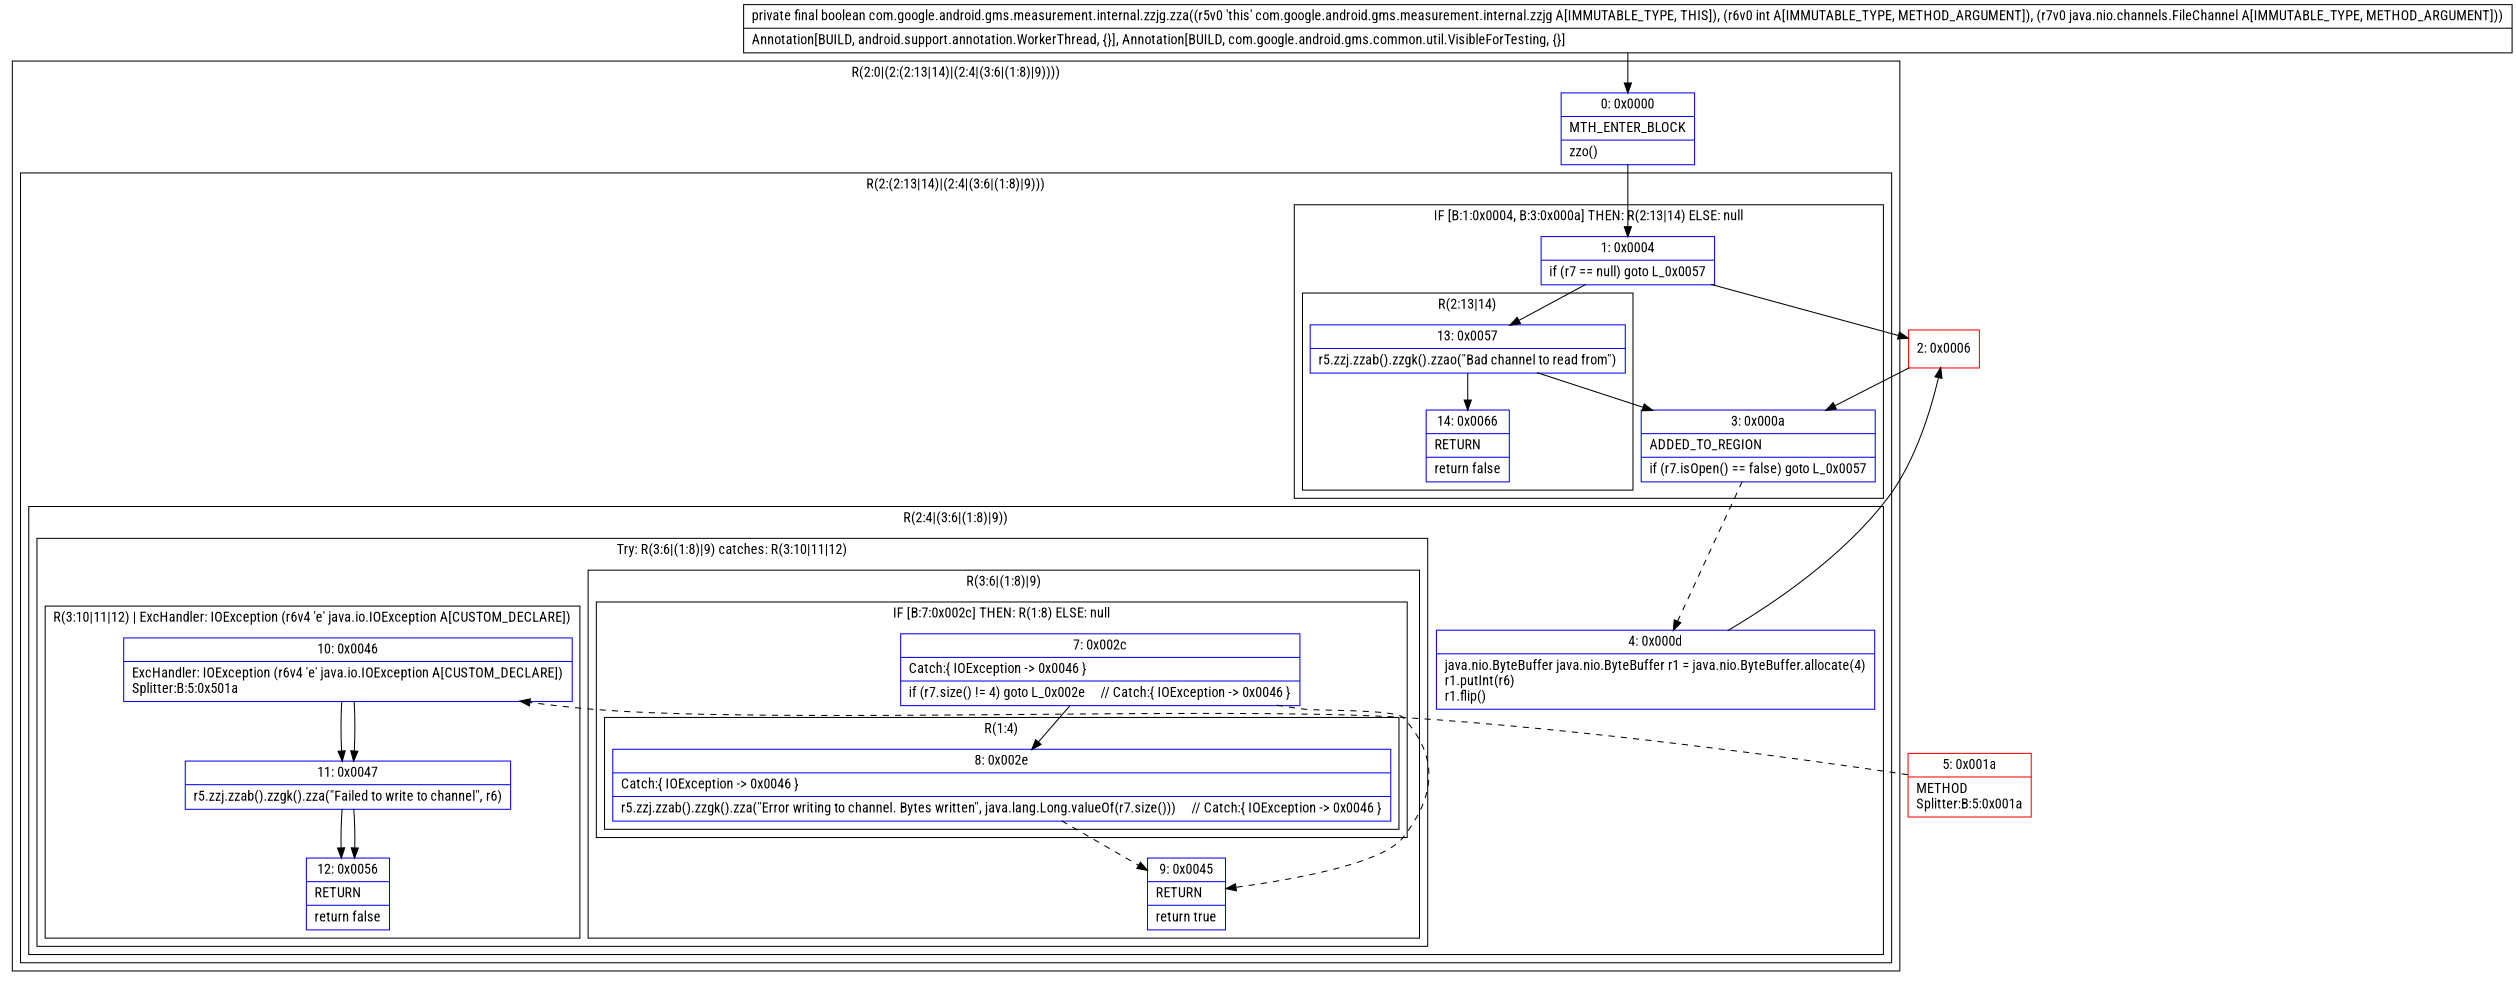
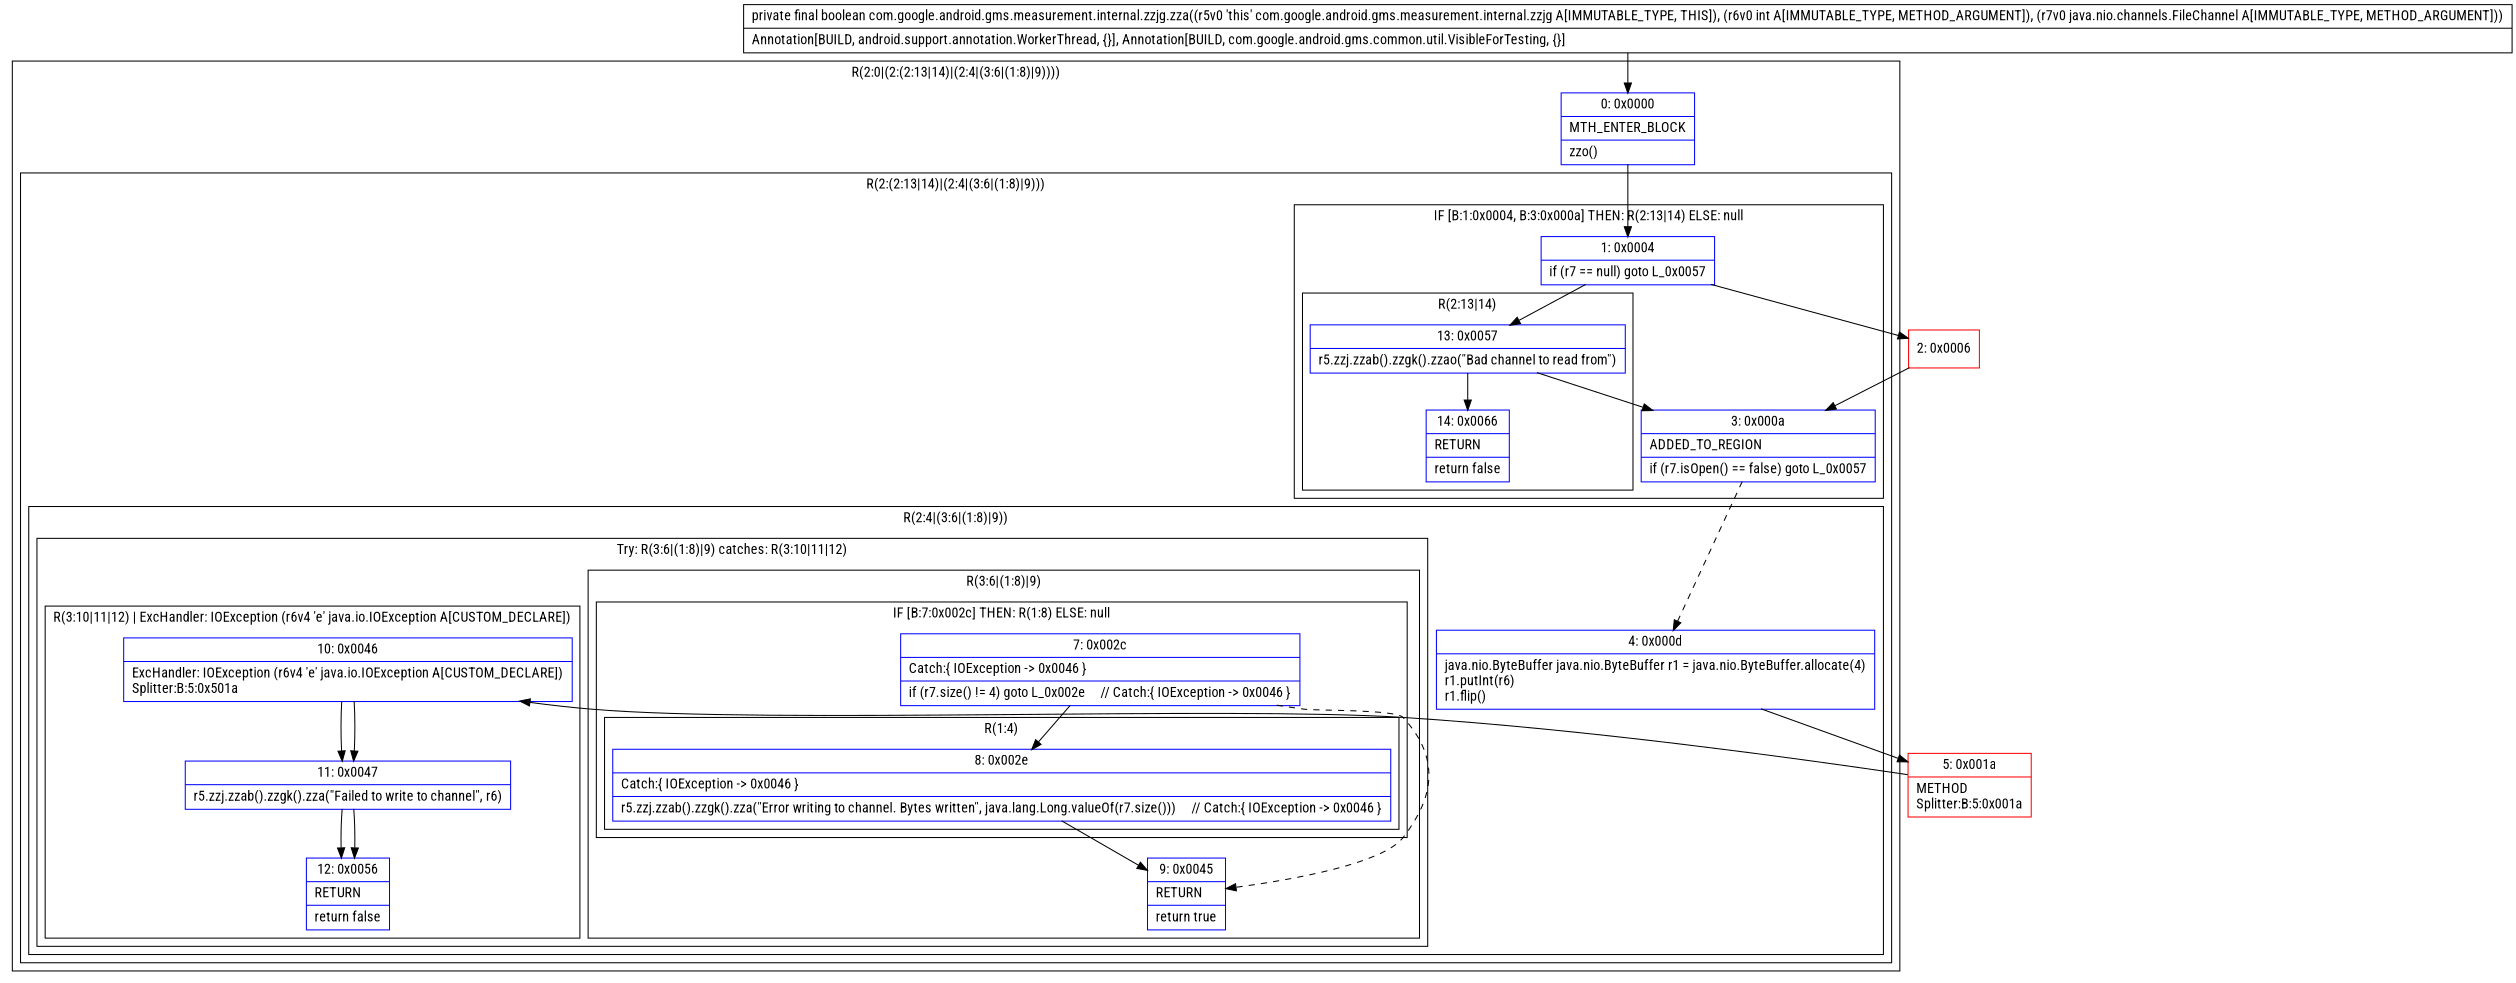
edge "4: 0x000d" -> "2: 0x0006": now "4: 0x000d" -> "5: 0x001a"
edge "5: 0x001a" -> "10: 0x0046": style dashed -> solid
edge "8: 0x002e" -> "9: 0x0045": style dashed -> solid
